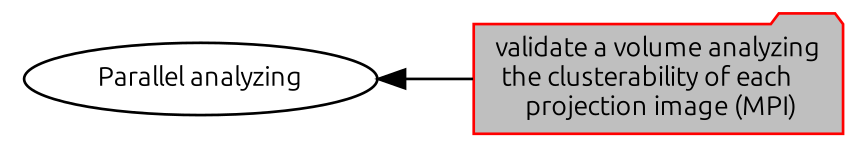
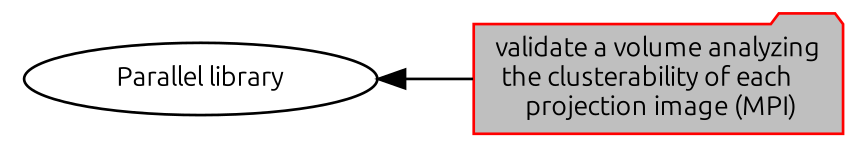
node "Parallel analyzing": label "Parallel analyzing" -> "Parallel library"
